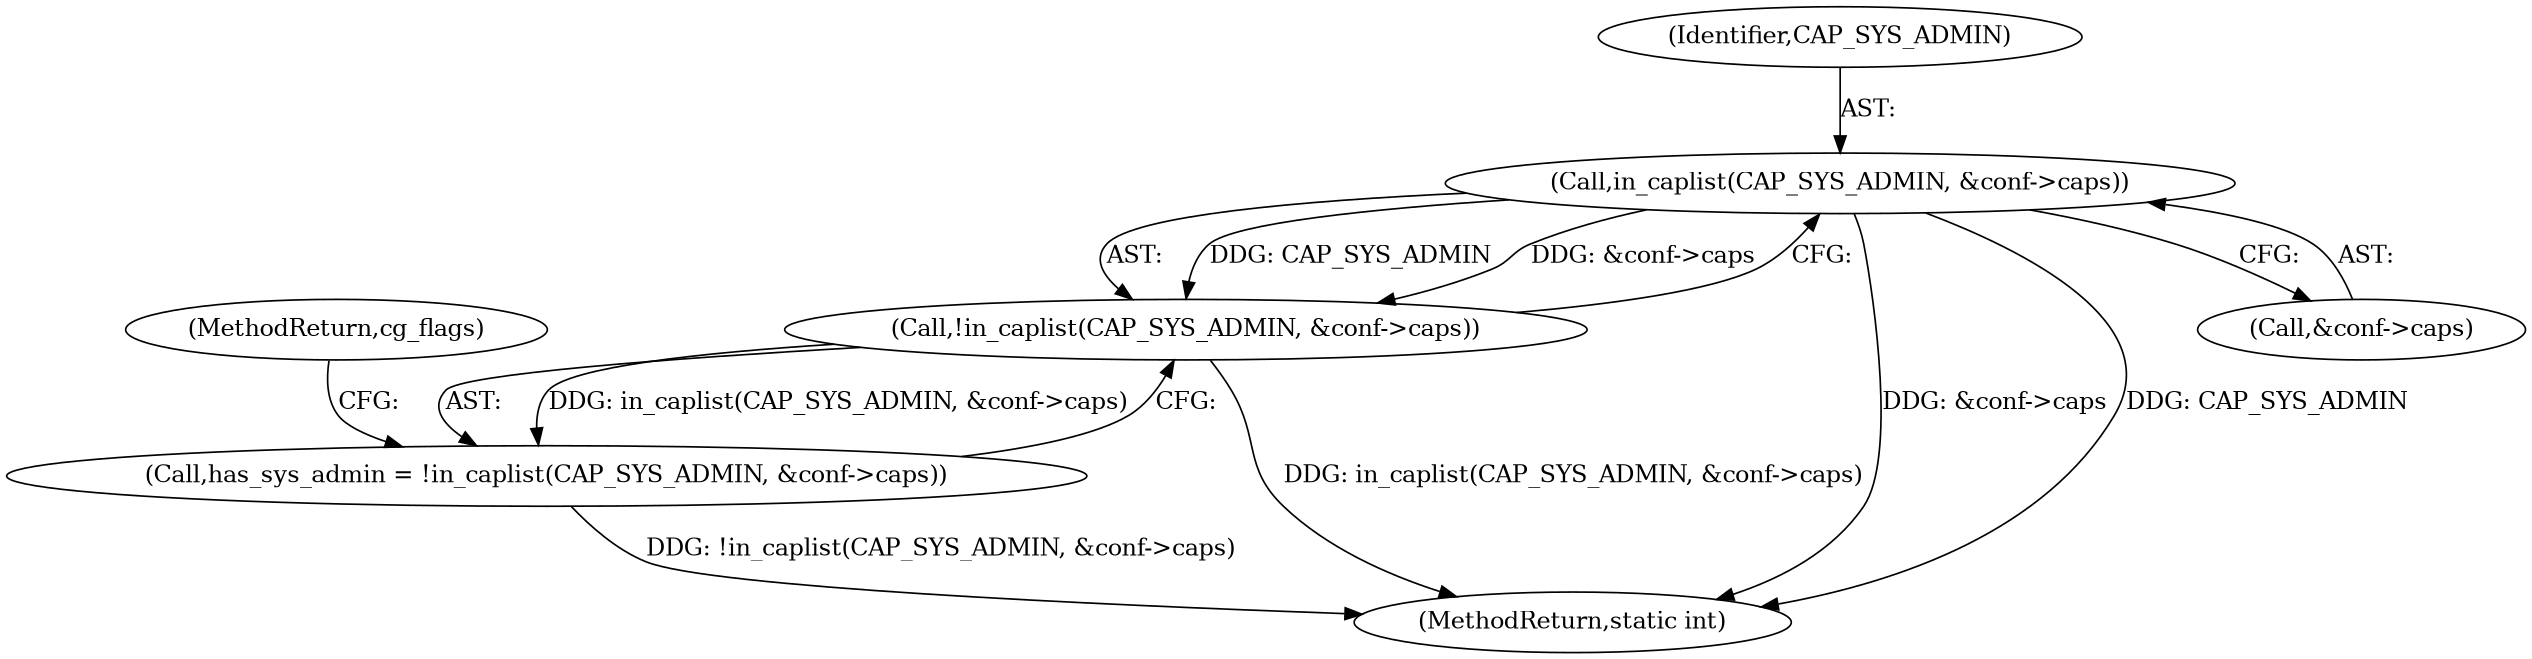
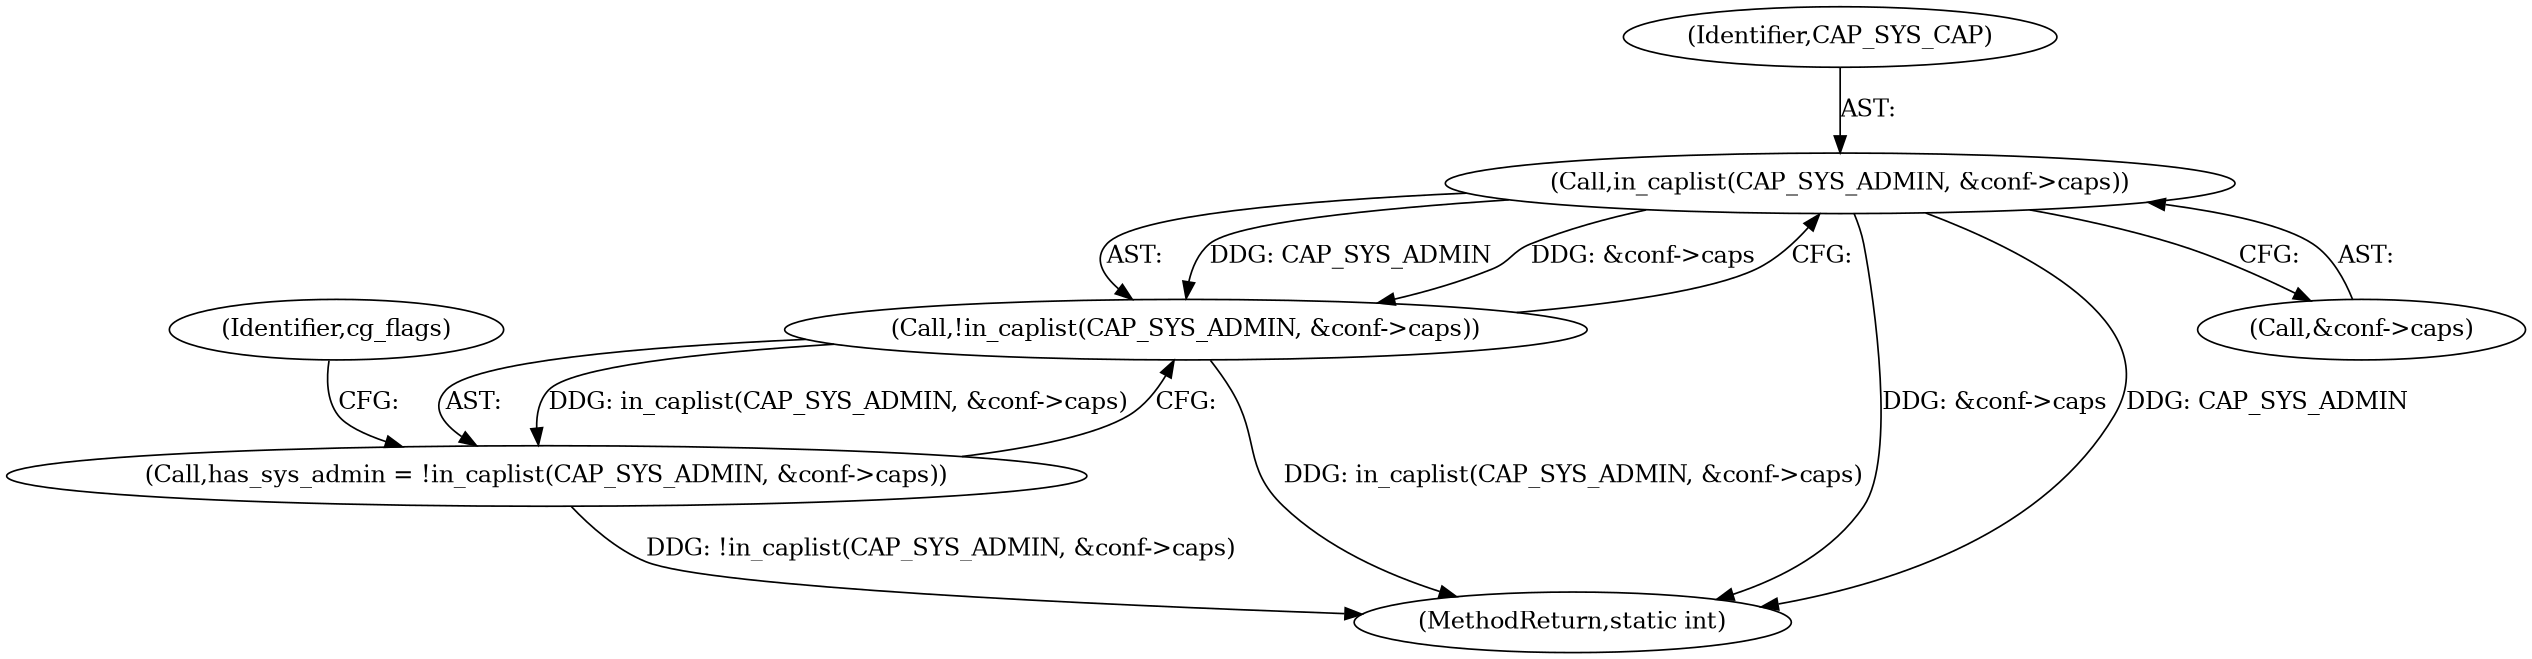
node "(Identifier,CAP_SYS_ADMIN)": label "(Identifier,CAP_SYS_ADMIN)" -> "(Identifier,CAP_SYS_CAP)"
node "(MethodReturn,cg_flags)": label "(MethodReturn,cg_flags)" -> "(Identifier,cg_flags)"
